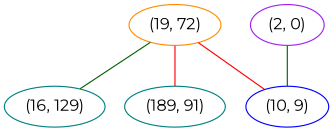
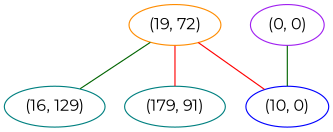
node "(2, 0)": label "(2, 0)" -> "(0, 0)"
node "(189, 91)": label "(189, 91)" -> "(179, 91)"
node "(10, 9)": label "(10, 9)" -> "(10, 0)"
